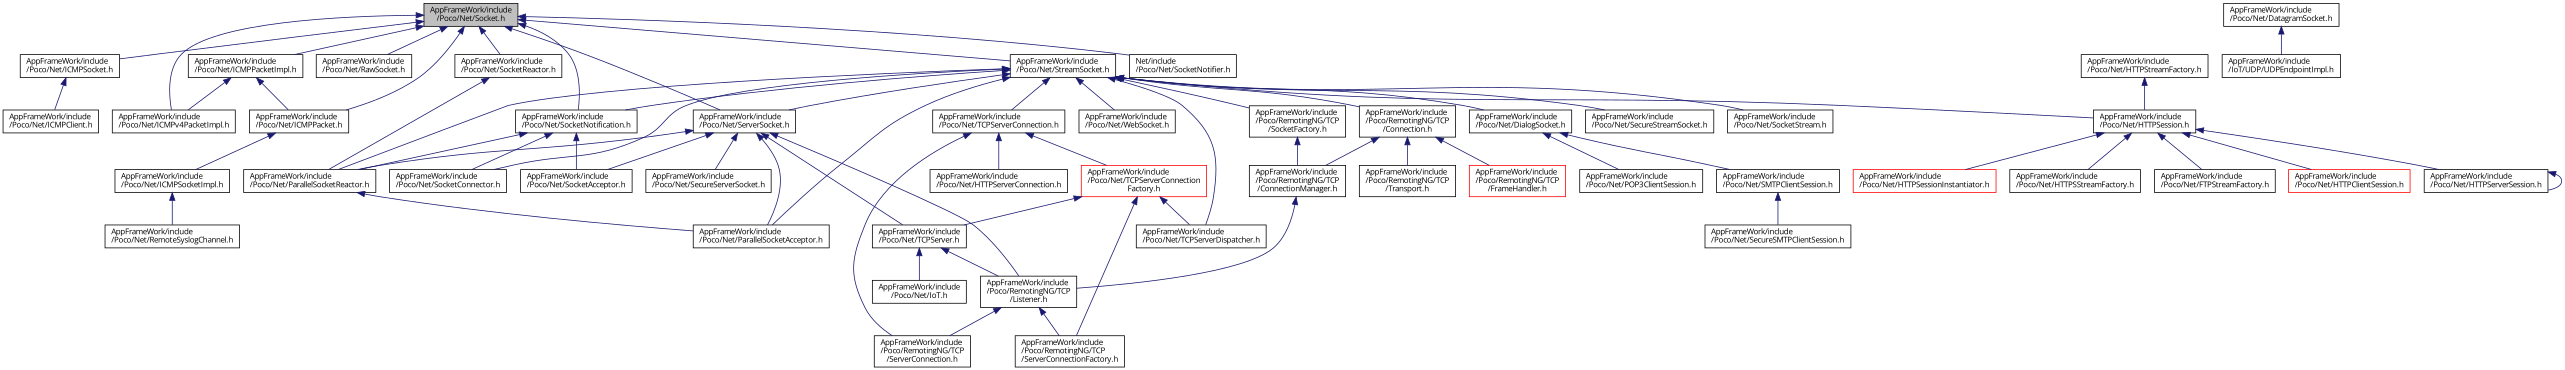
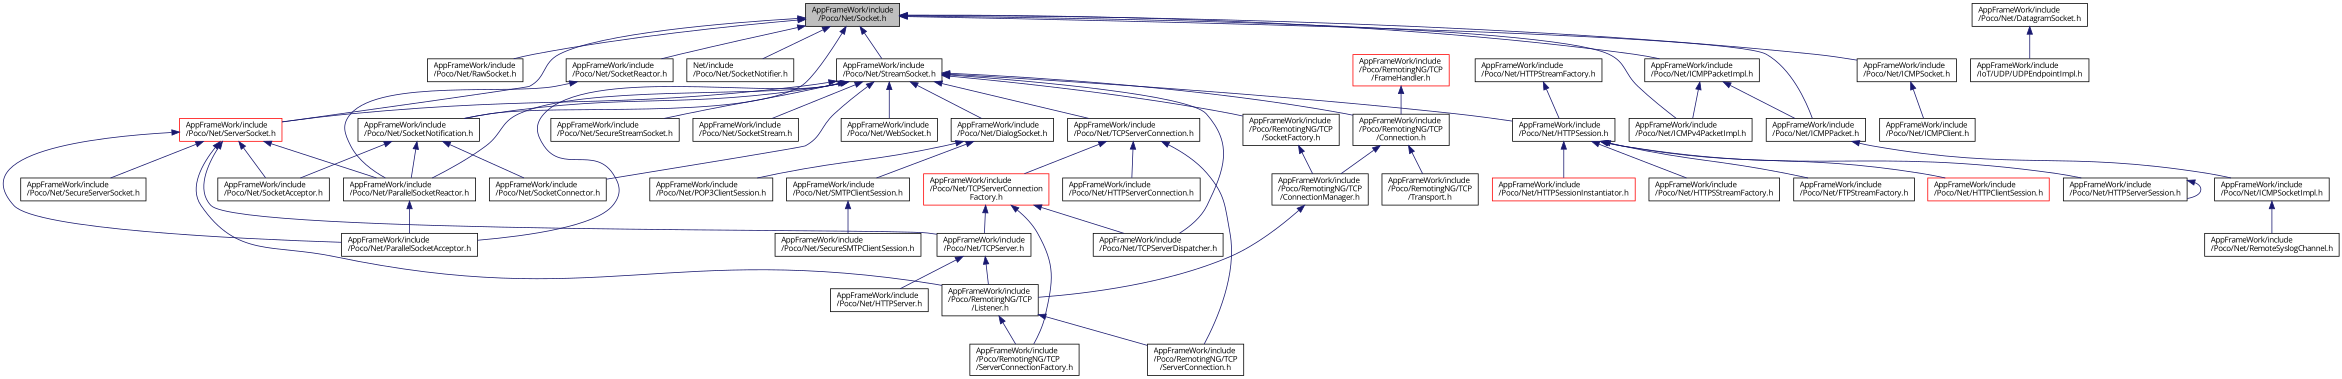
node "AppFrameWork/include /Poco/Net/ServerSocket.h": color black -> red
edge "AppFrameWork/include /Poco/RemotingNG/TCP /FrameHandler.h" -> "AppFrameWork/include /Poco/RemotingNG/TCP /Connection.h": reversed
node "AppFrameWork/include /Poco/Net/IoT.h": label "AppFrameWork/include /Poco/Net/IoT.h" -> "AppFrameWork/include /Poco/Net/HTTPServer.h"
